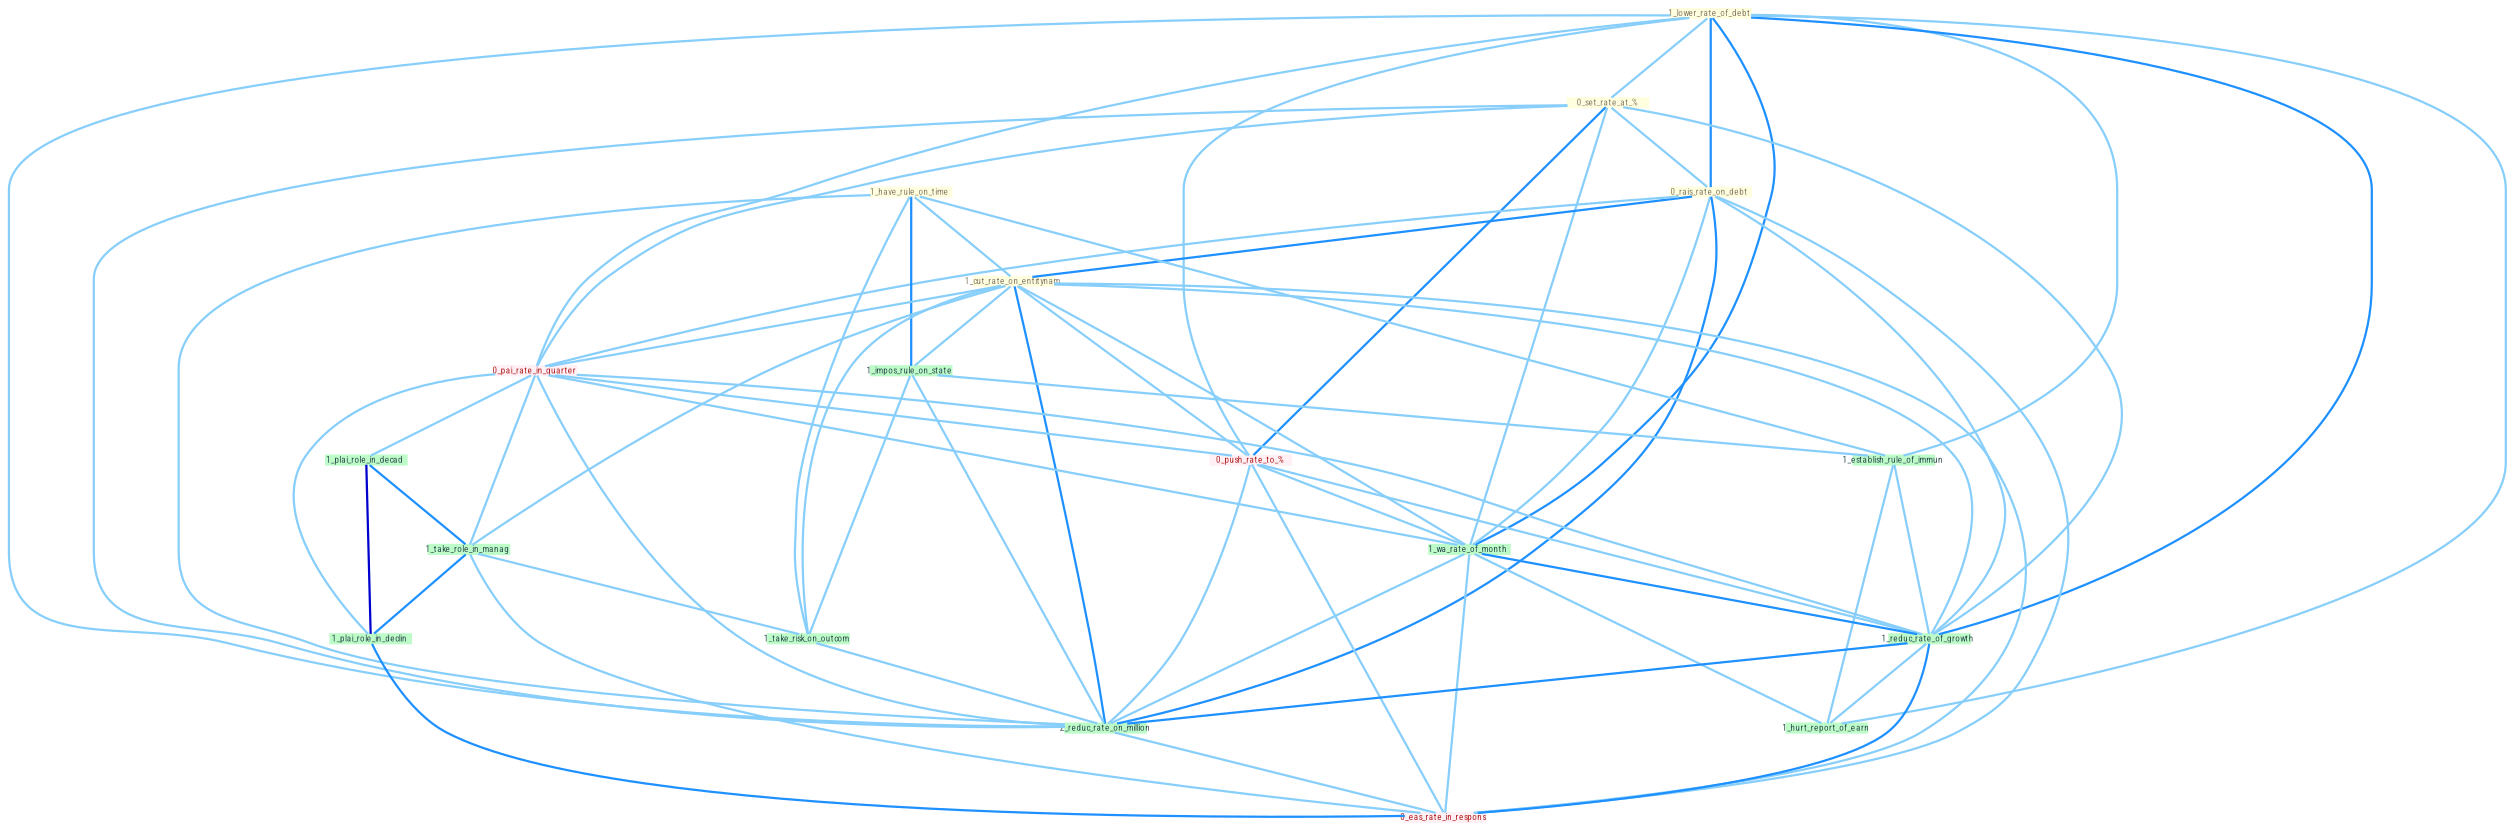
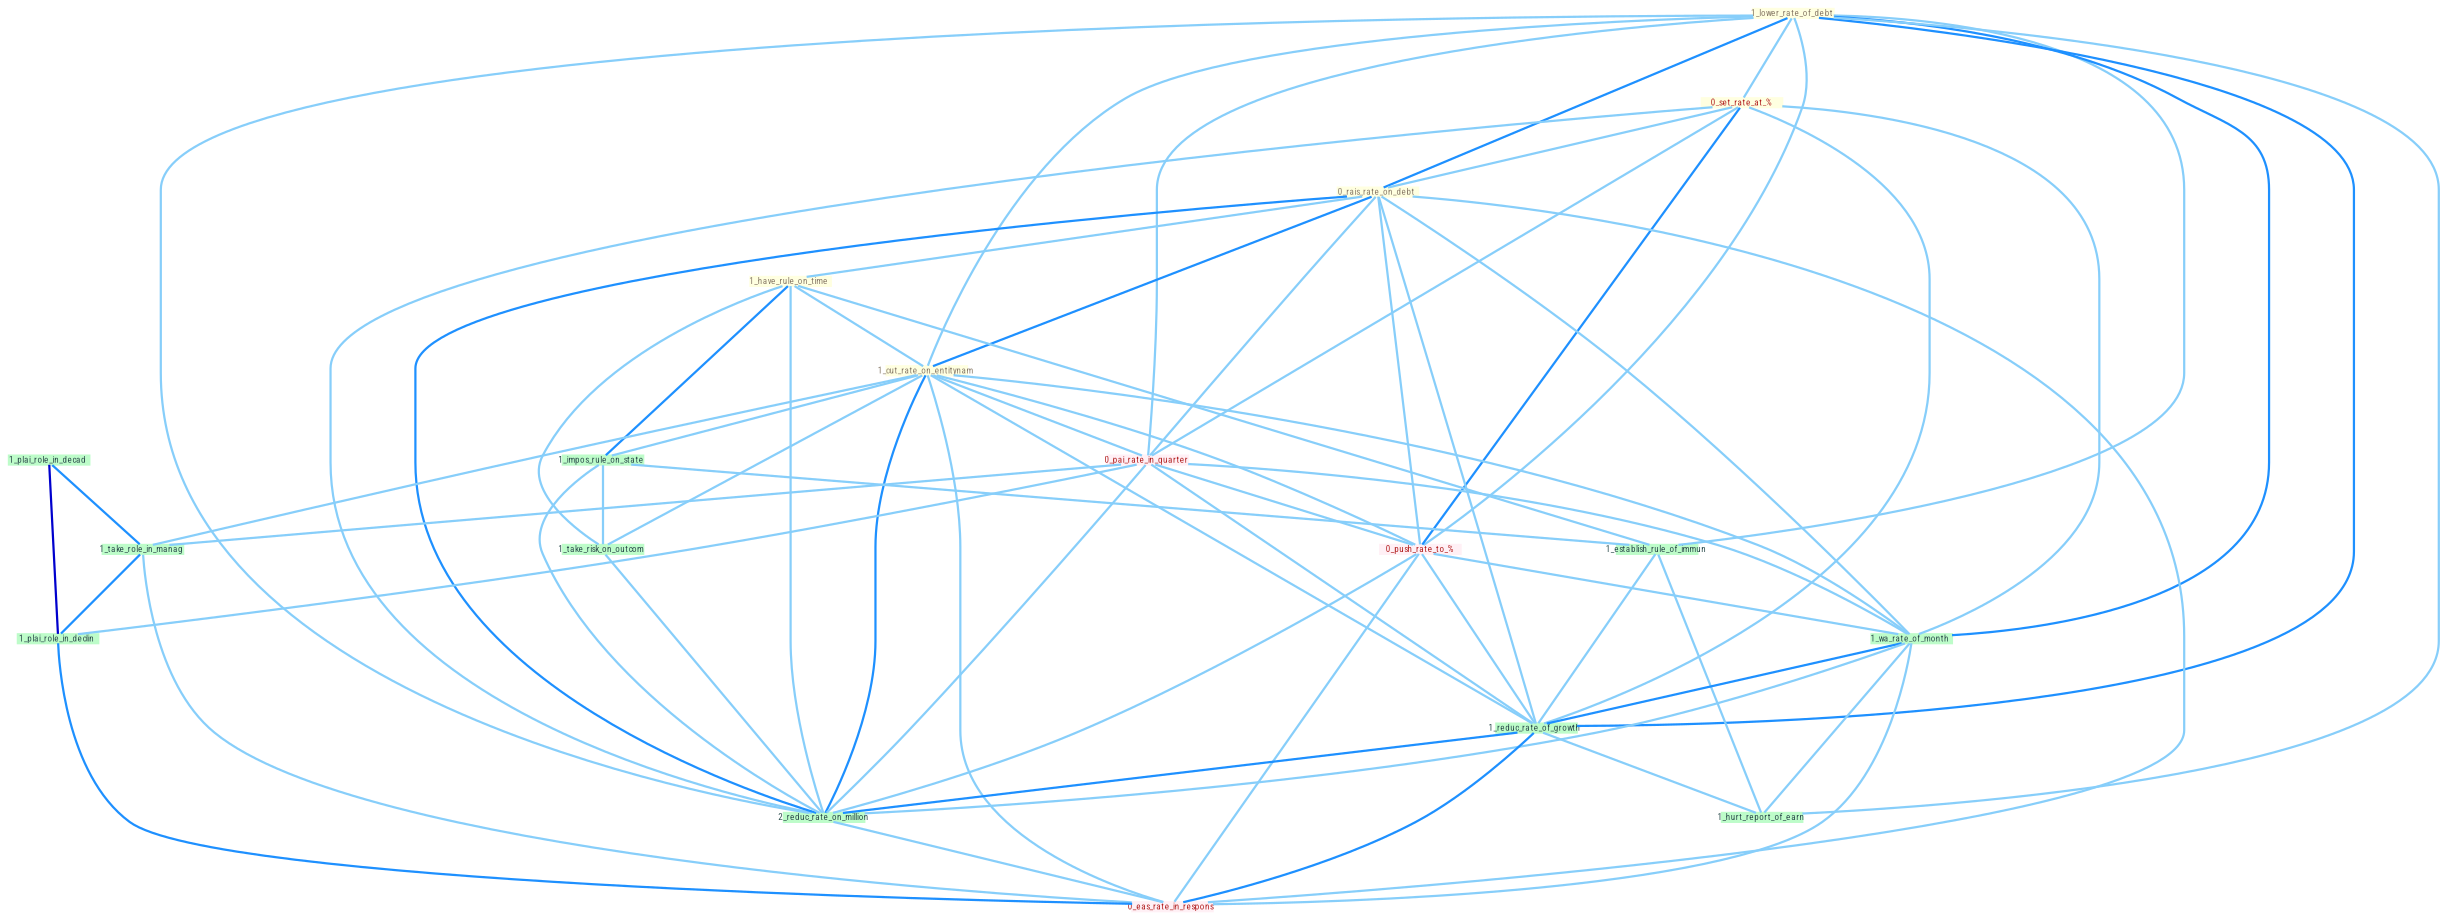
edge "1_lower_rate_of_debt" -- "1_cut_rate_on_entitynam": added
node "0_set_rate_at_%": fontcolor #8b7d6b -> #b22222
edge "0_rais_rate_on_debt" -- "1_have_rule_on_time": added
edge "0_rais_rate_on_debt" -- "0_push_rate_to_%": added
edge "0_pai_rate_in_quarter" -- "1_plai_role_in_decad": removed
edge "1_take_role_in_manag" -- "1_take_risk_on_outcom": removed
